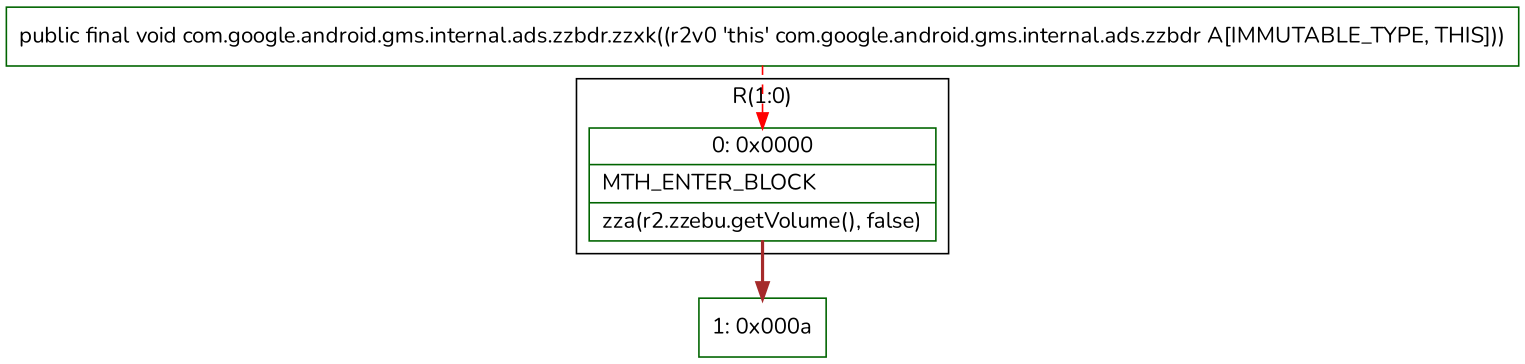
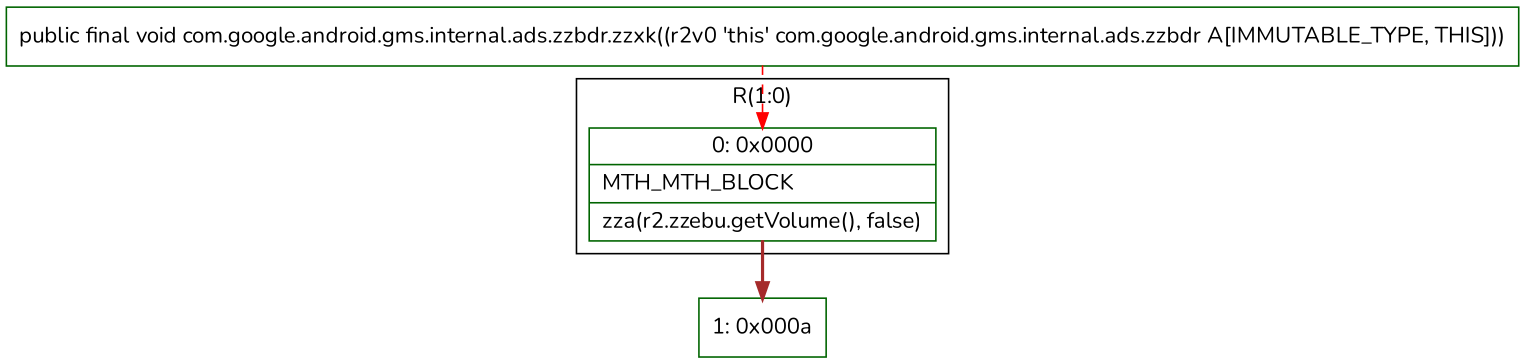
node "0: 0x0000": text "MTH_ENTER_BLOCK" -> "MTH_MTH_BLOCK"
